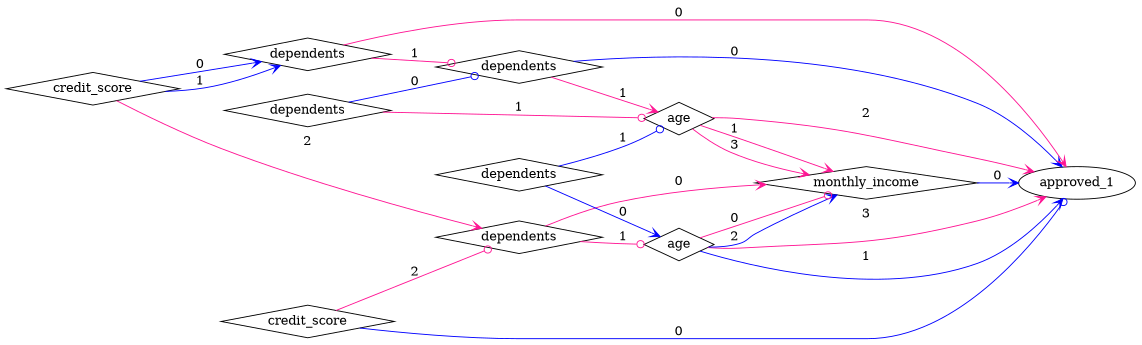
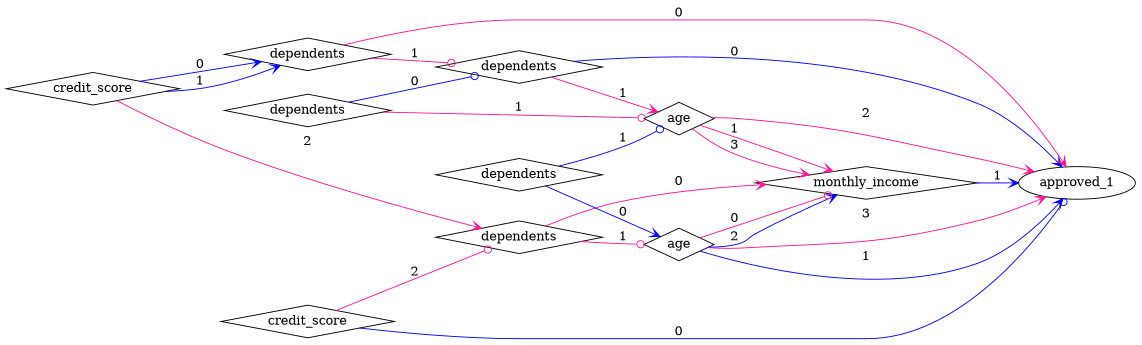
edge "monthly_income" -> "approved_1": label "0" -> "1"
